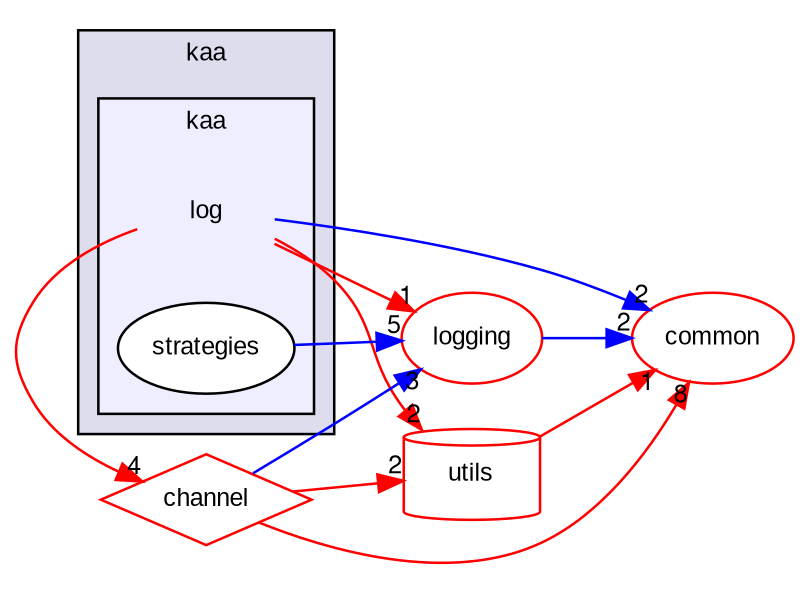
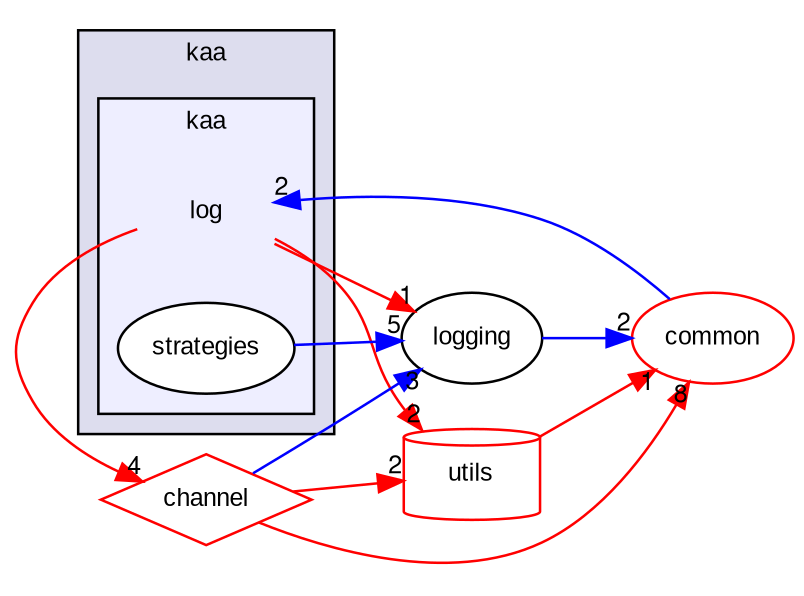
edge "log" -> "common": reversed
node "logging": color red -> black
